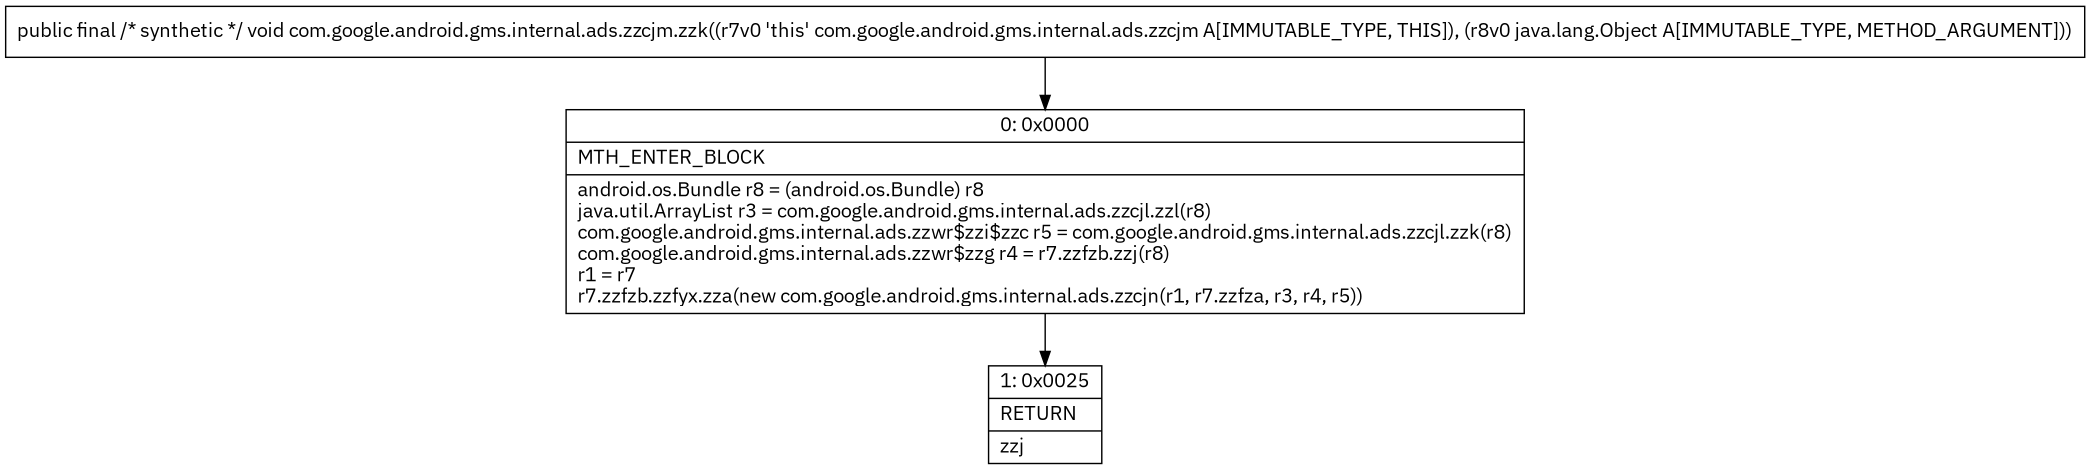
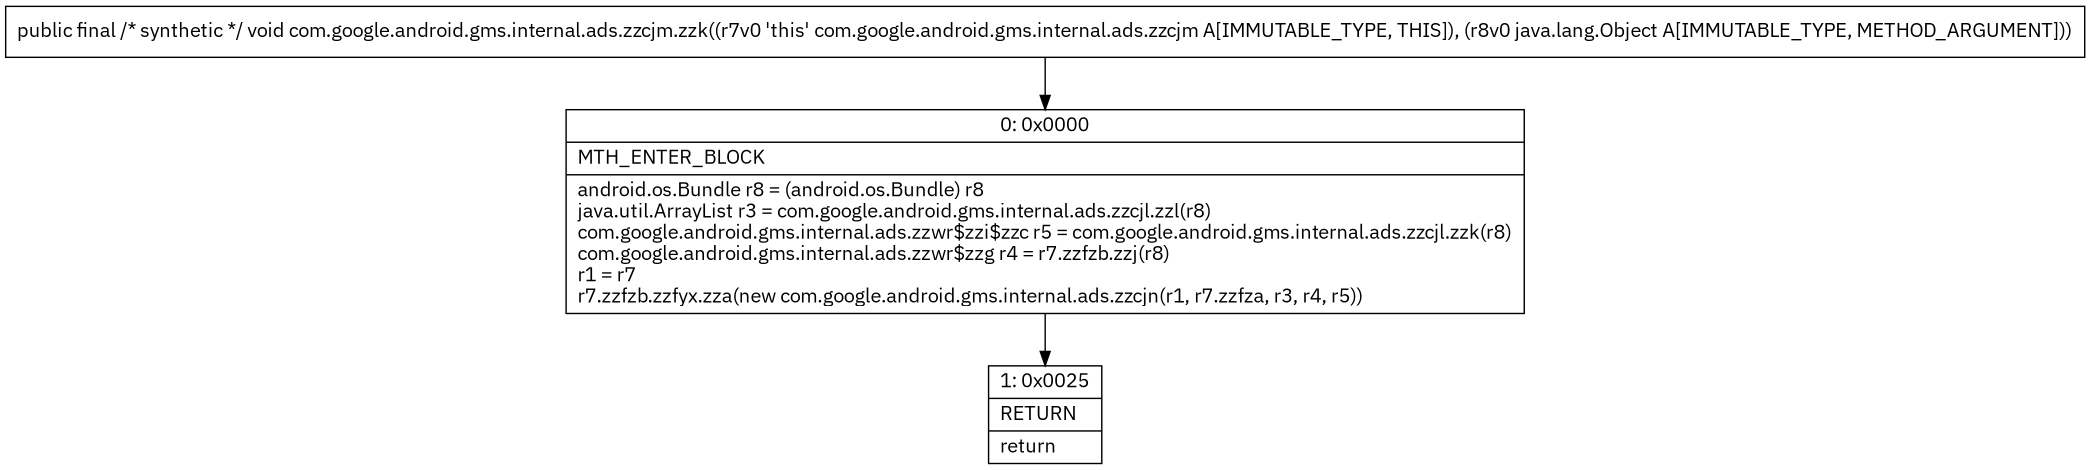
node "1: 0x0025": text "zzj" -> "return"
